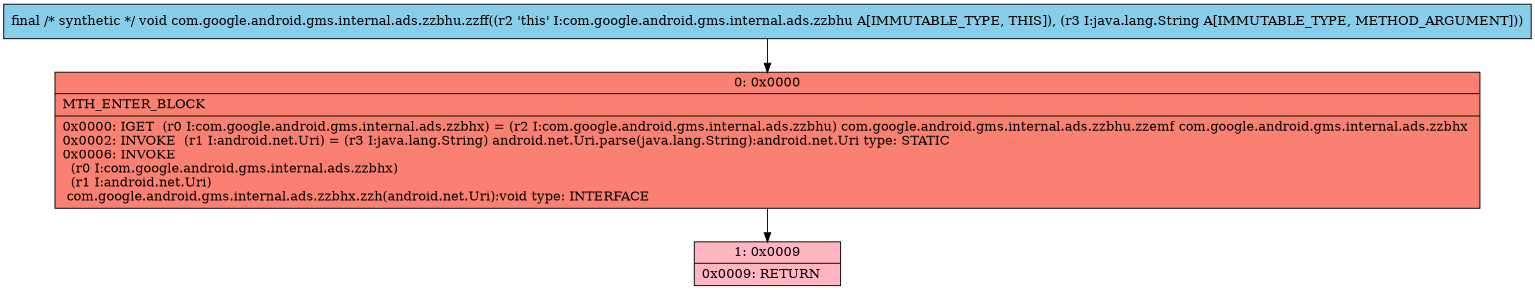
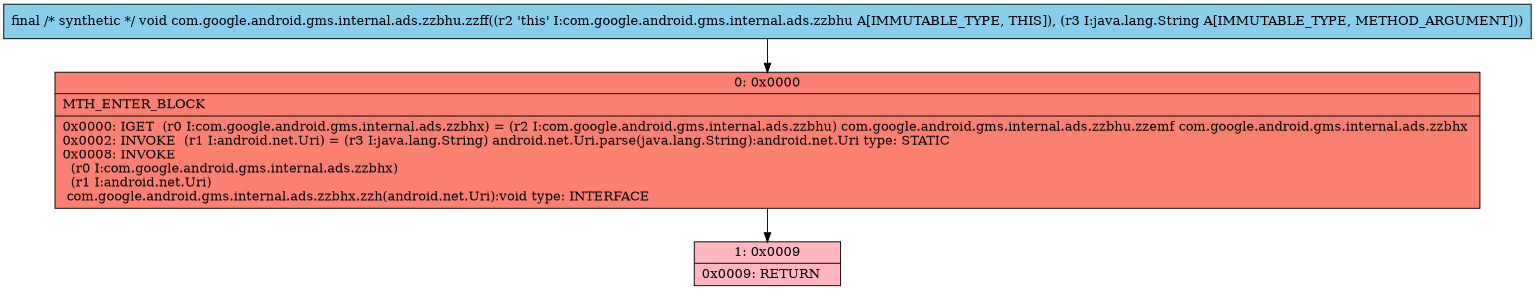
node "0: 0x0000": text "0x0006: INVOKE" -> "0x0008: INVOKE"
